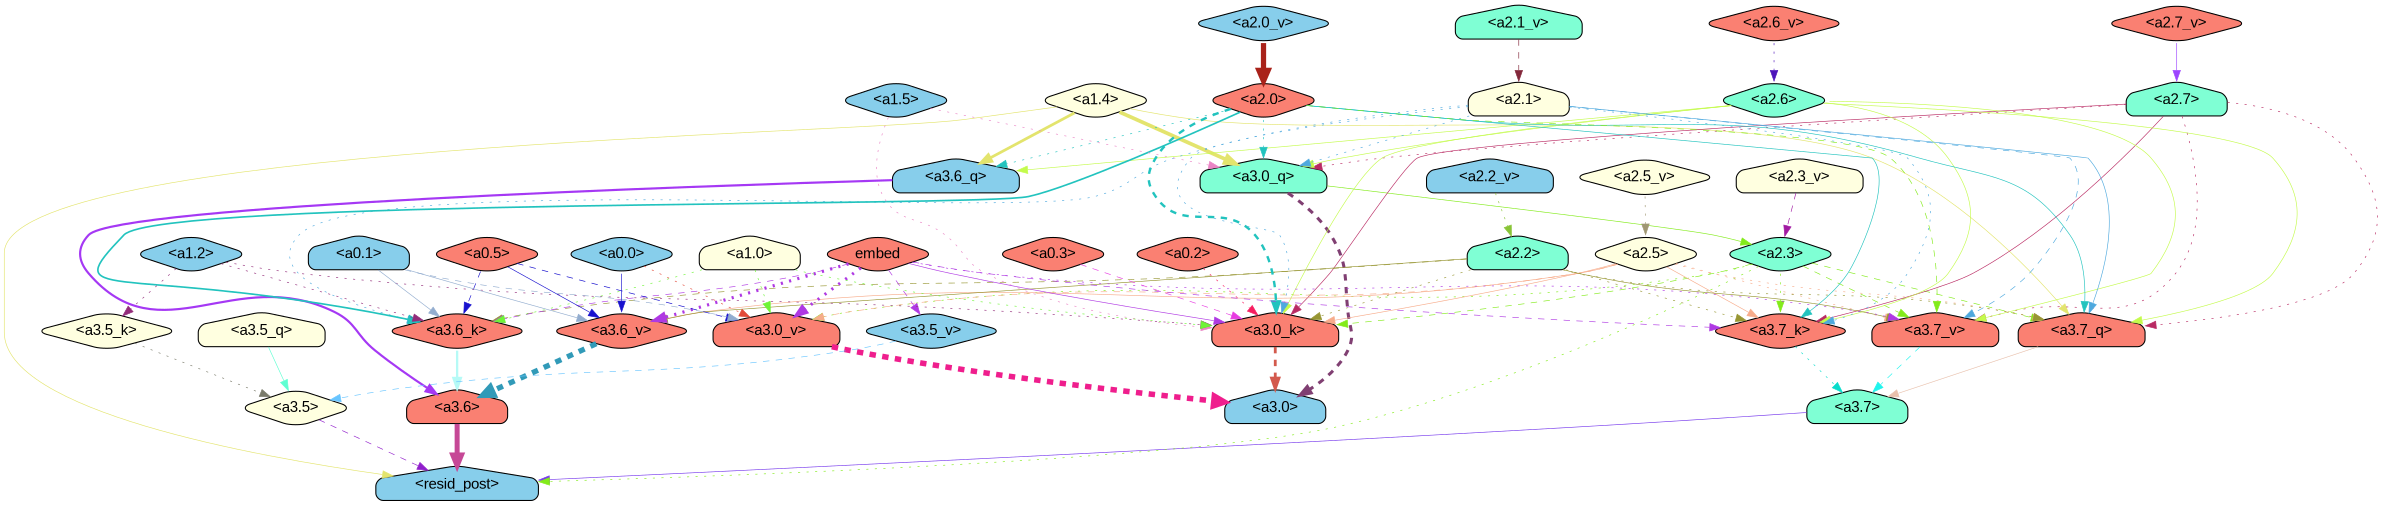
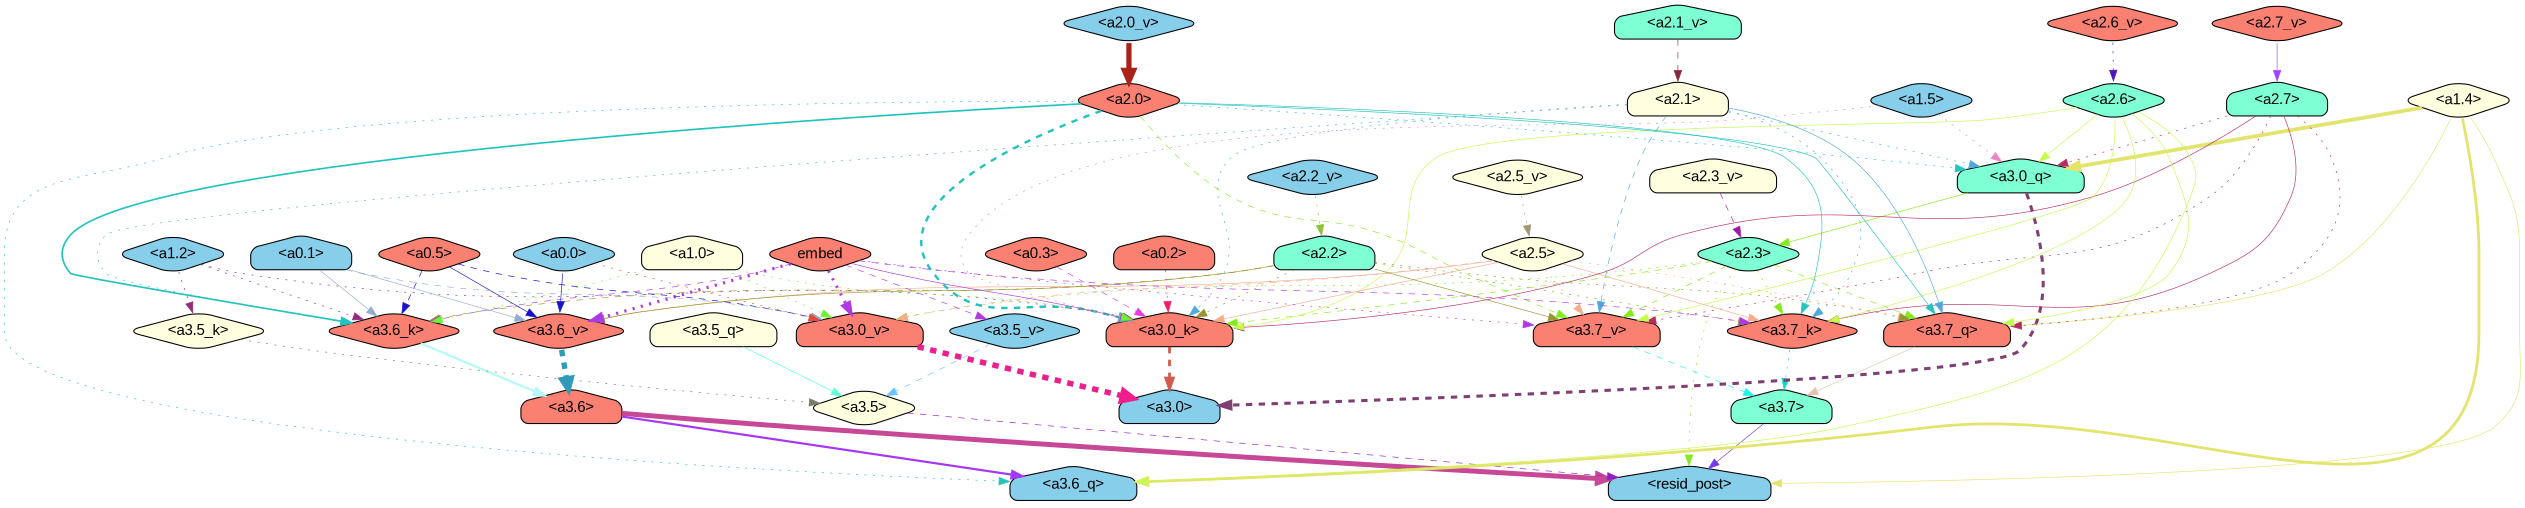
node "<a2.2_v>": shape house -> diamond
edge "<a3.6_q>" -> "<a3.6>": reversed
node "<a0.2>": shape diamond -> house
